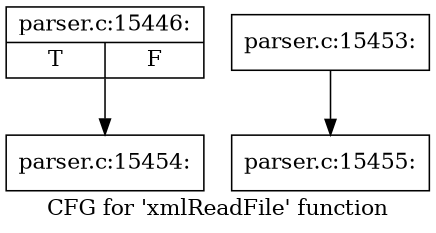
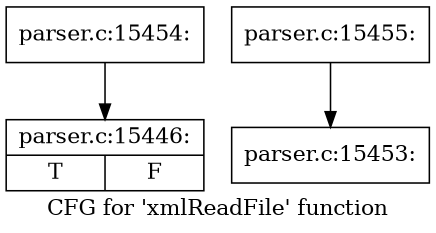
edge "parser.c:15453:" -> "parser.c:15455:": reversed
edge "parser.c:15446:" -> "parser.c:15454:": reversed
